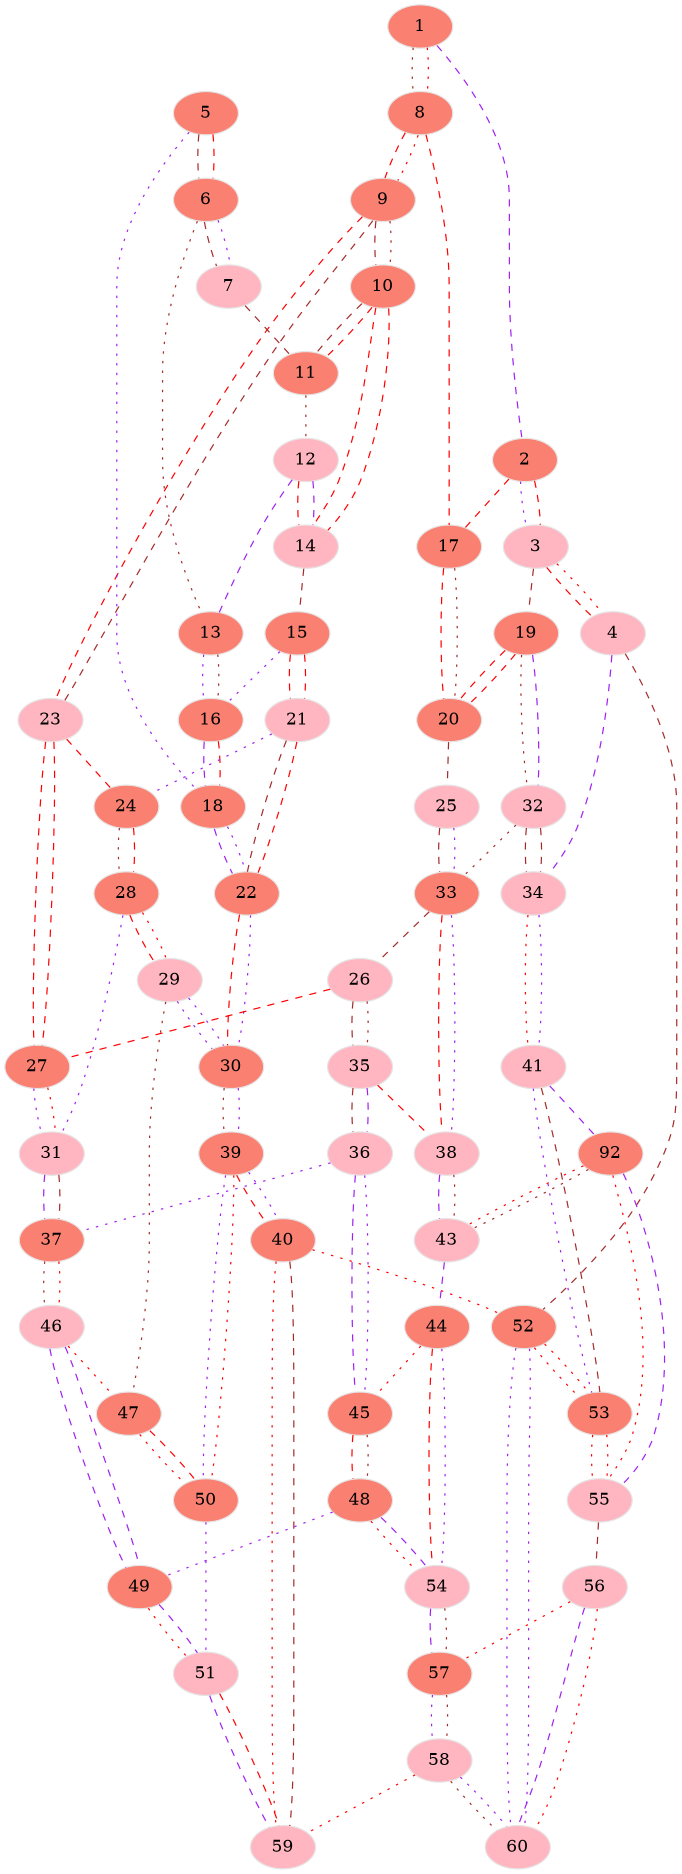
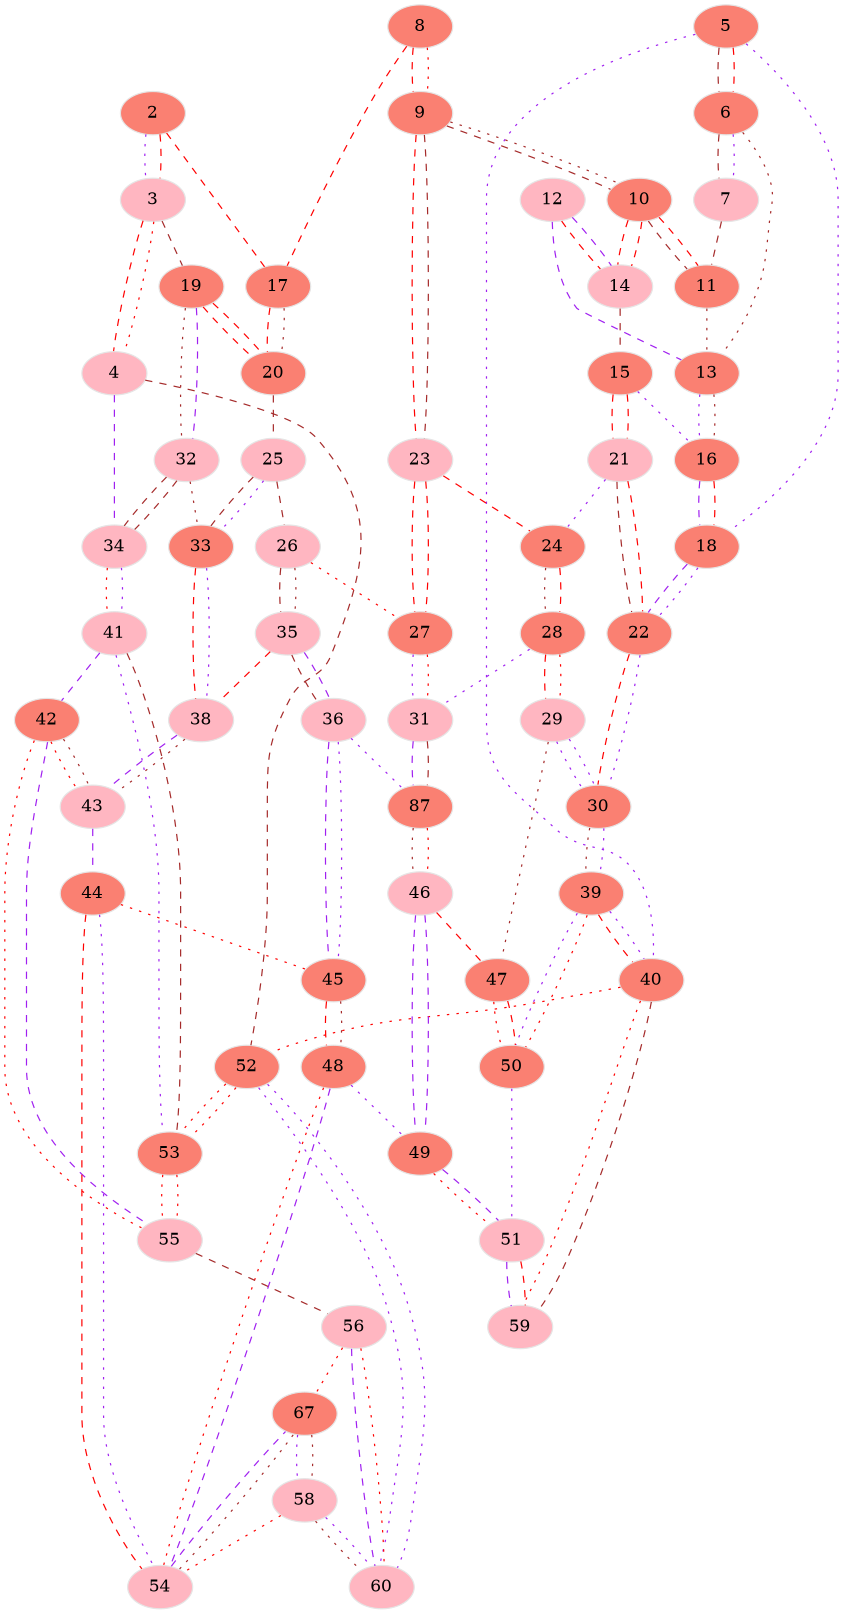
node "1": removed
edge "11" -- "12": now "11" -- "13"
edge "5" -- "40": added
edge "33" -- "26": now "25" -- "26"
edge "26" -- "27": style dashed -> dotted
node "92": label "92" -> "42"
node "37": label "37" -> "87"
edge "46" -- "47": style dotted -> dashed
node "57": label "57" -> "67"
edge "58" -- "59": now "58" -- "54"
